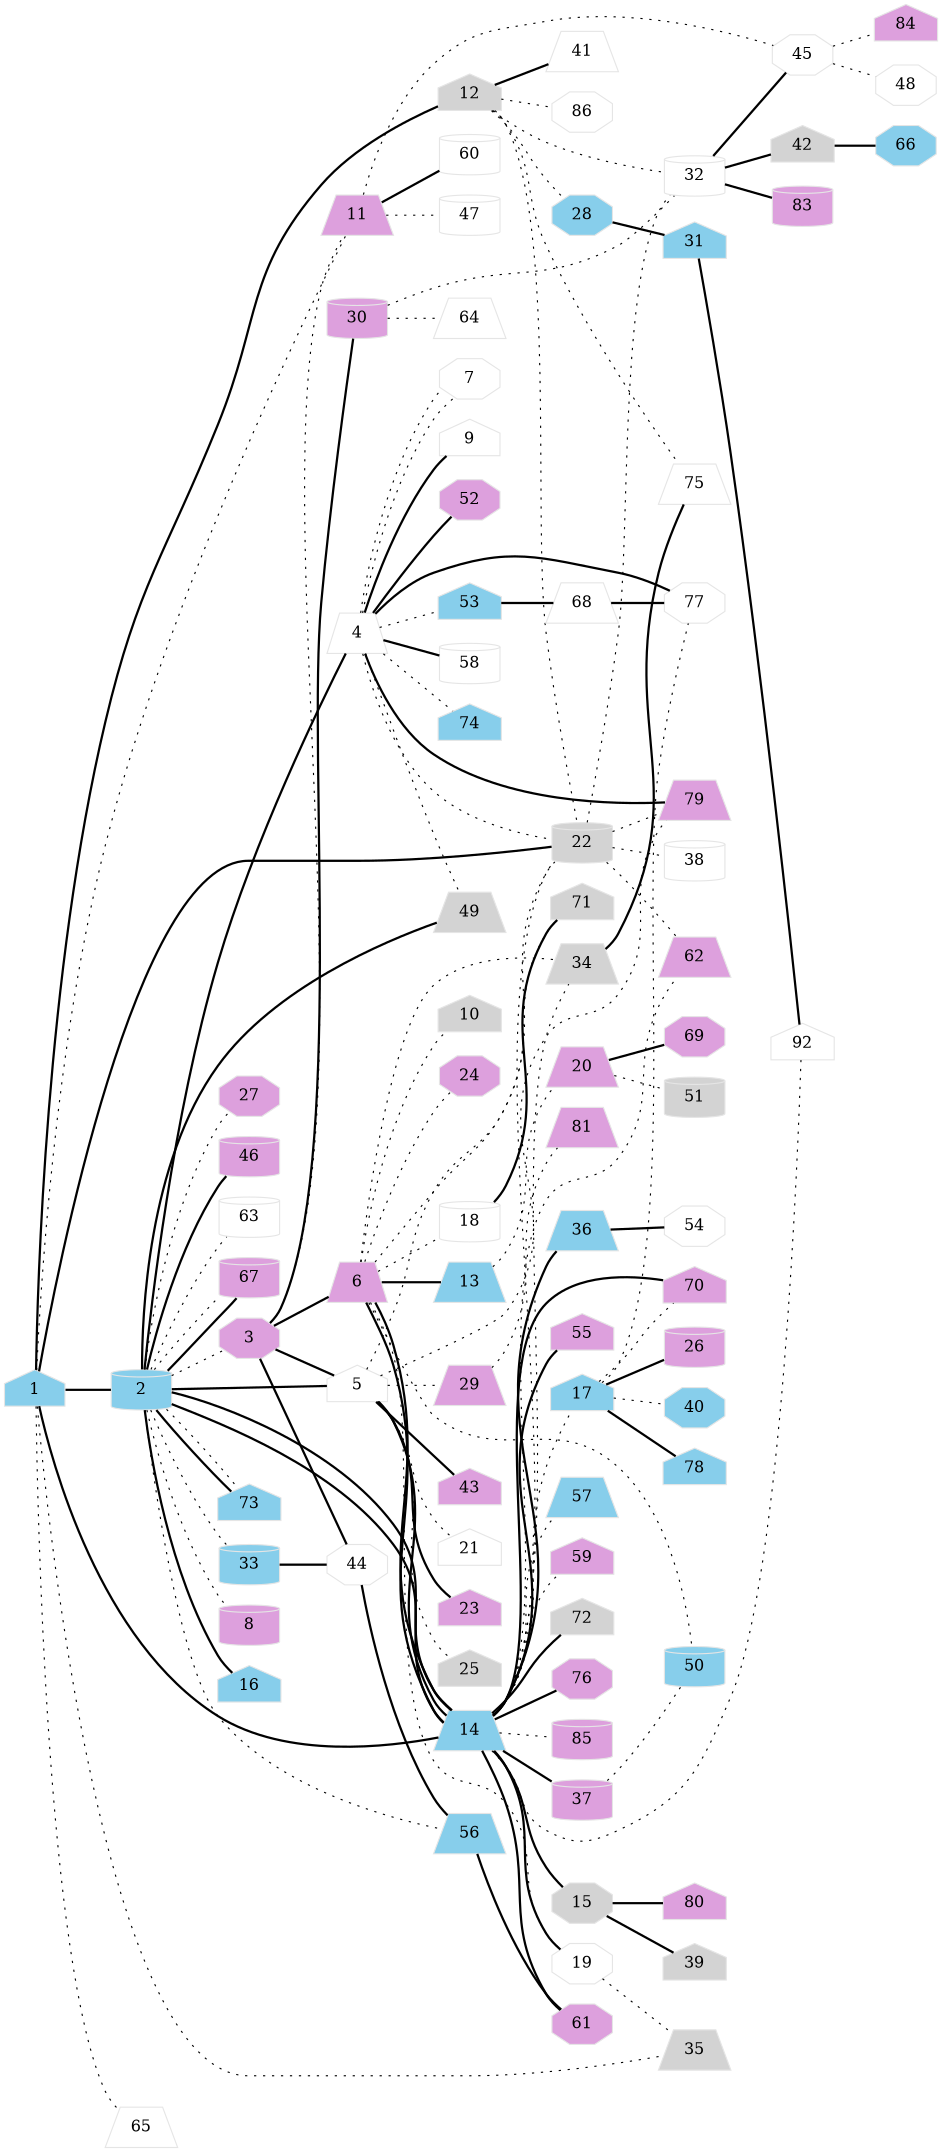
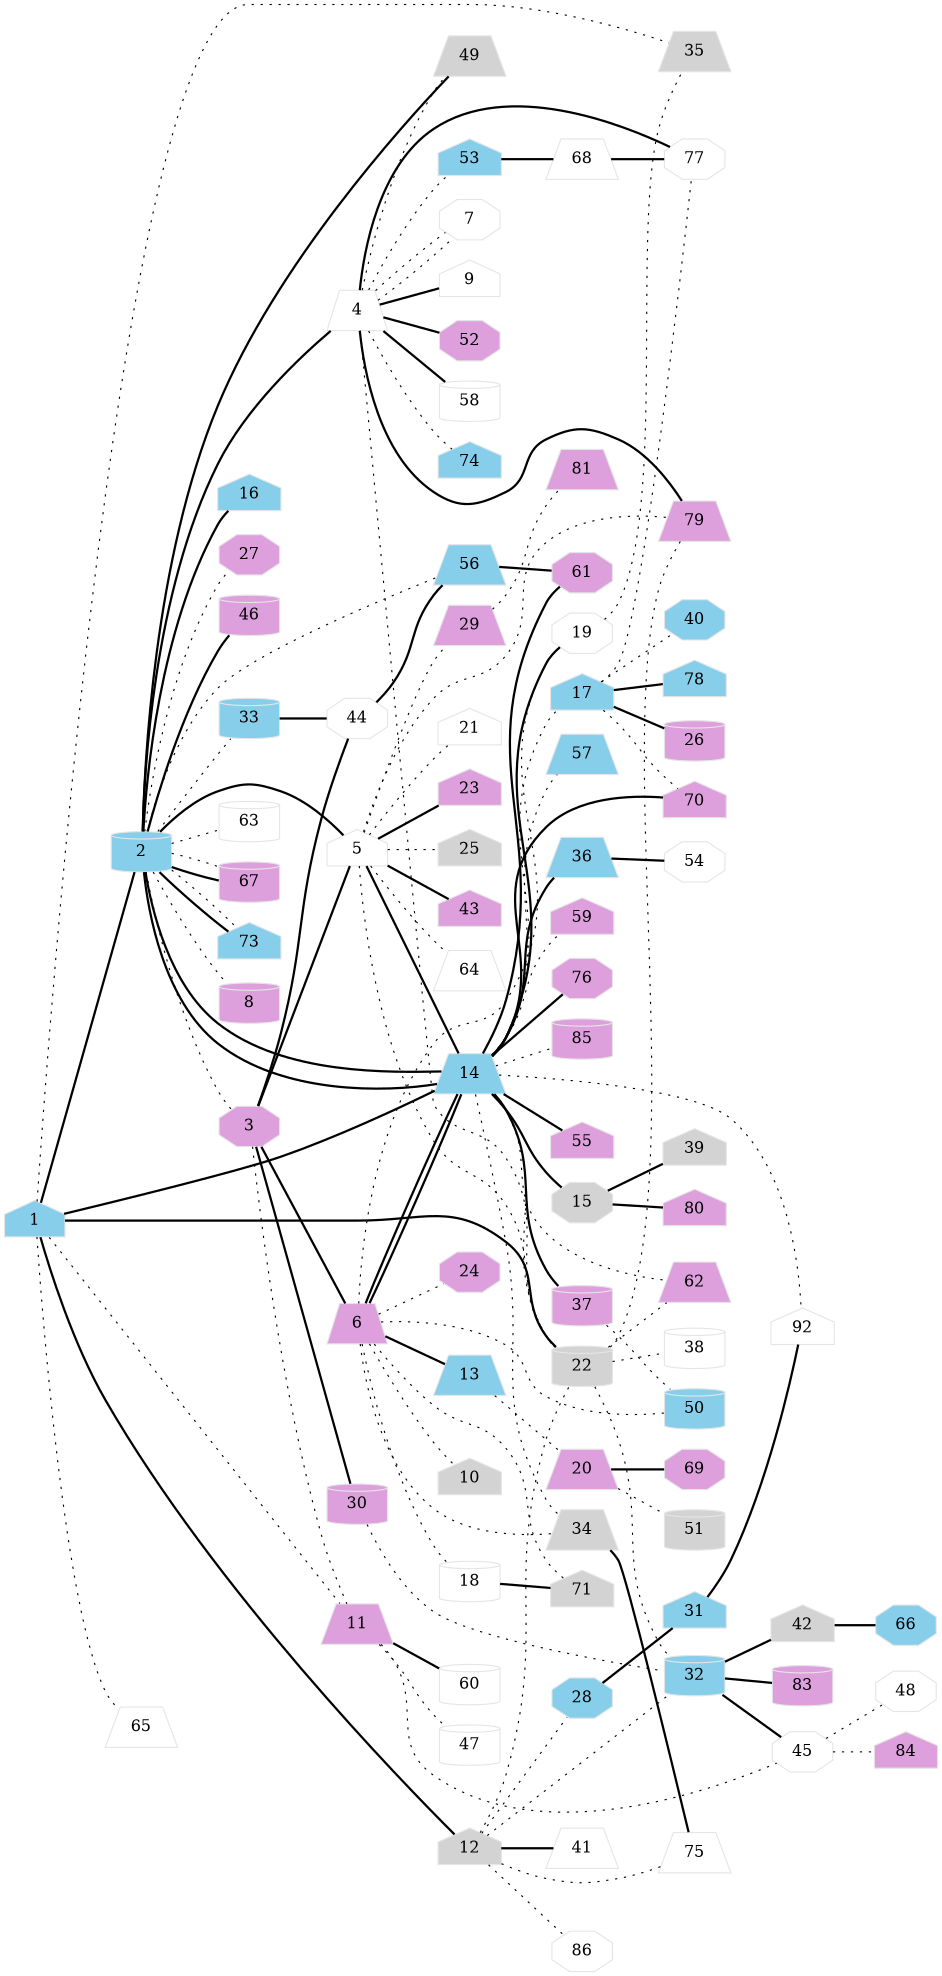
node "32": fillcolor white -> skyblue
edge "30" -- "64": now "5" -- "64"
node "72": removed
